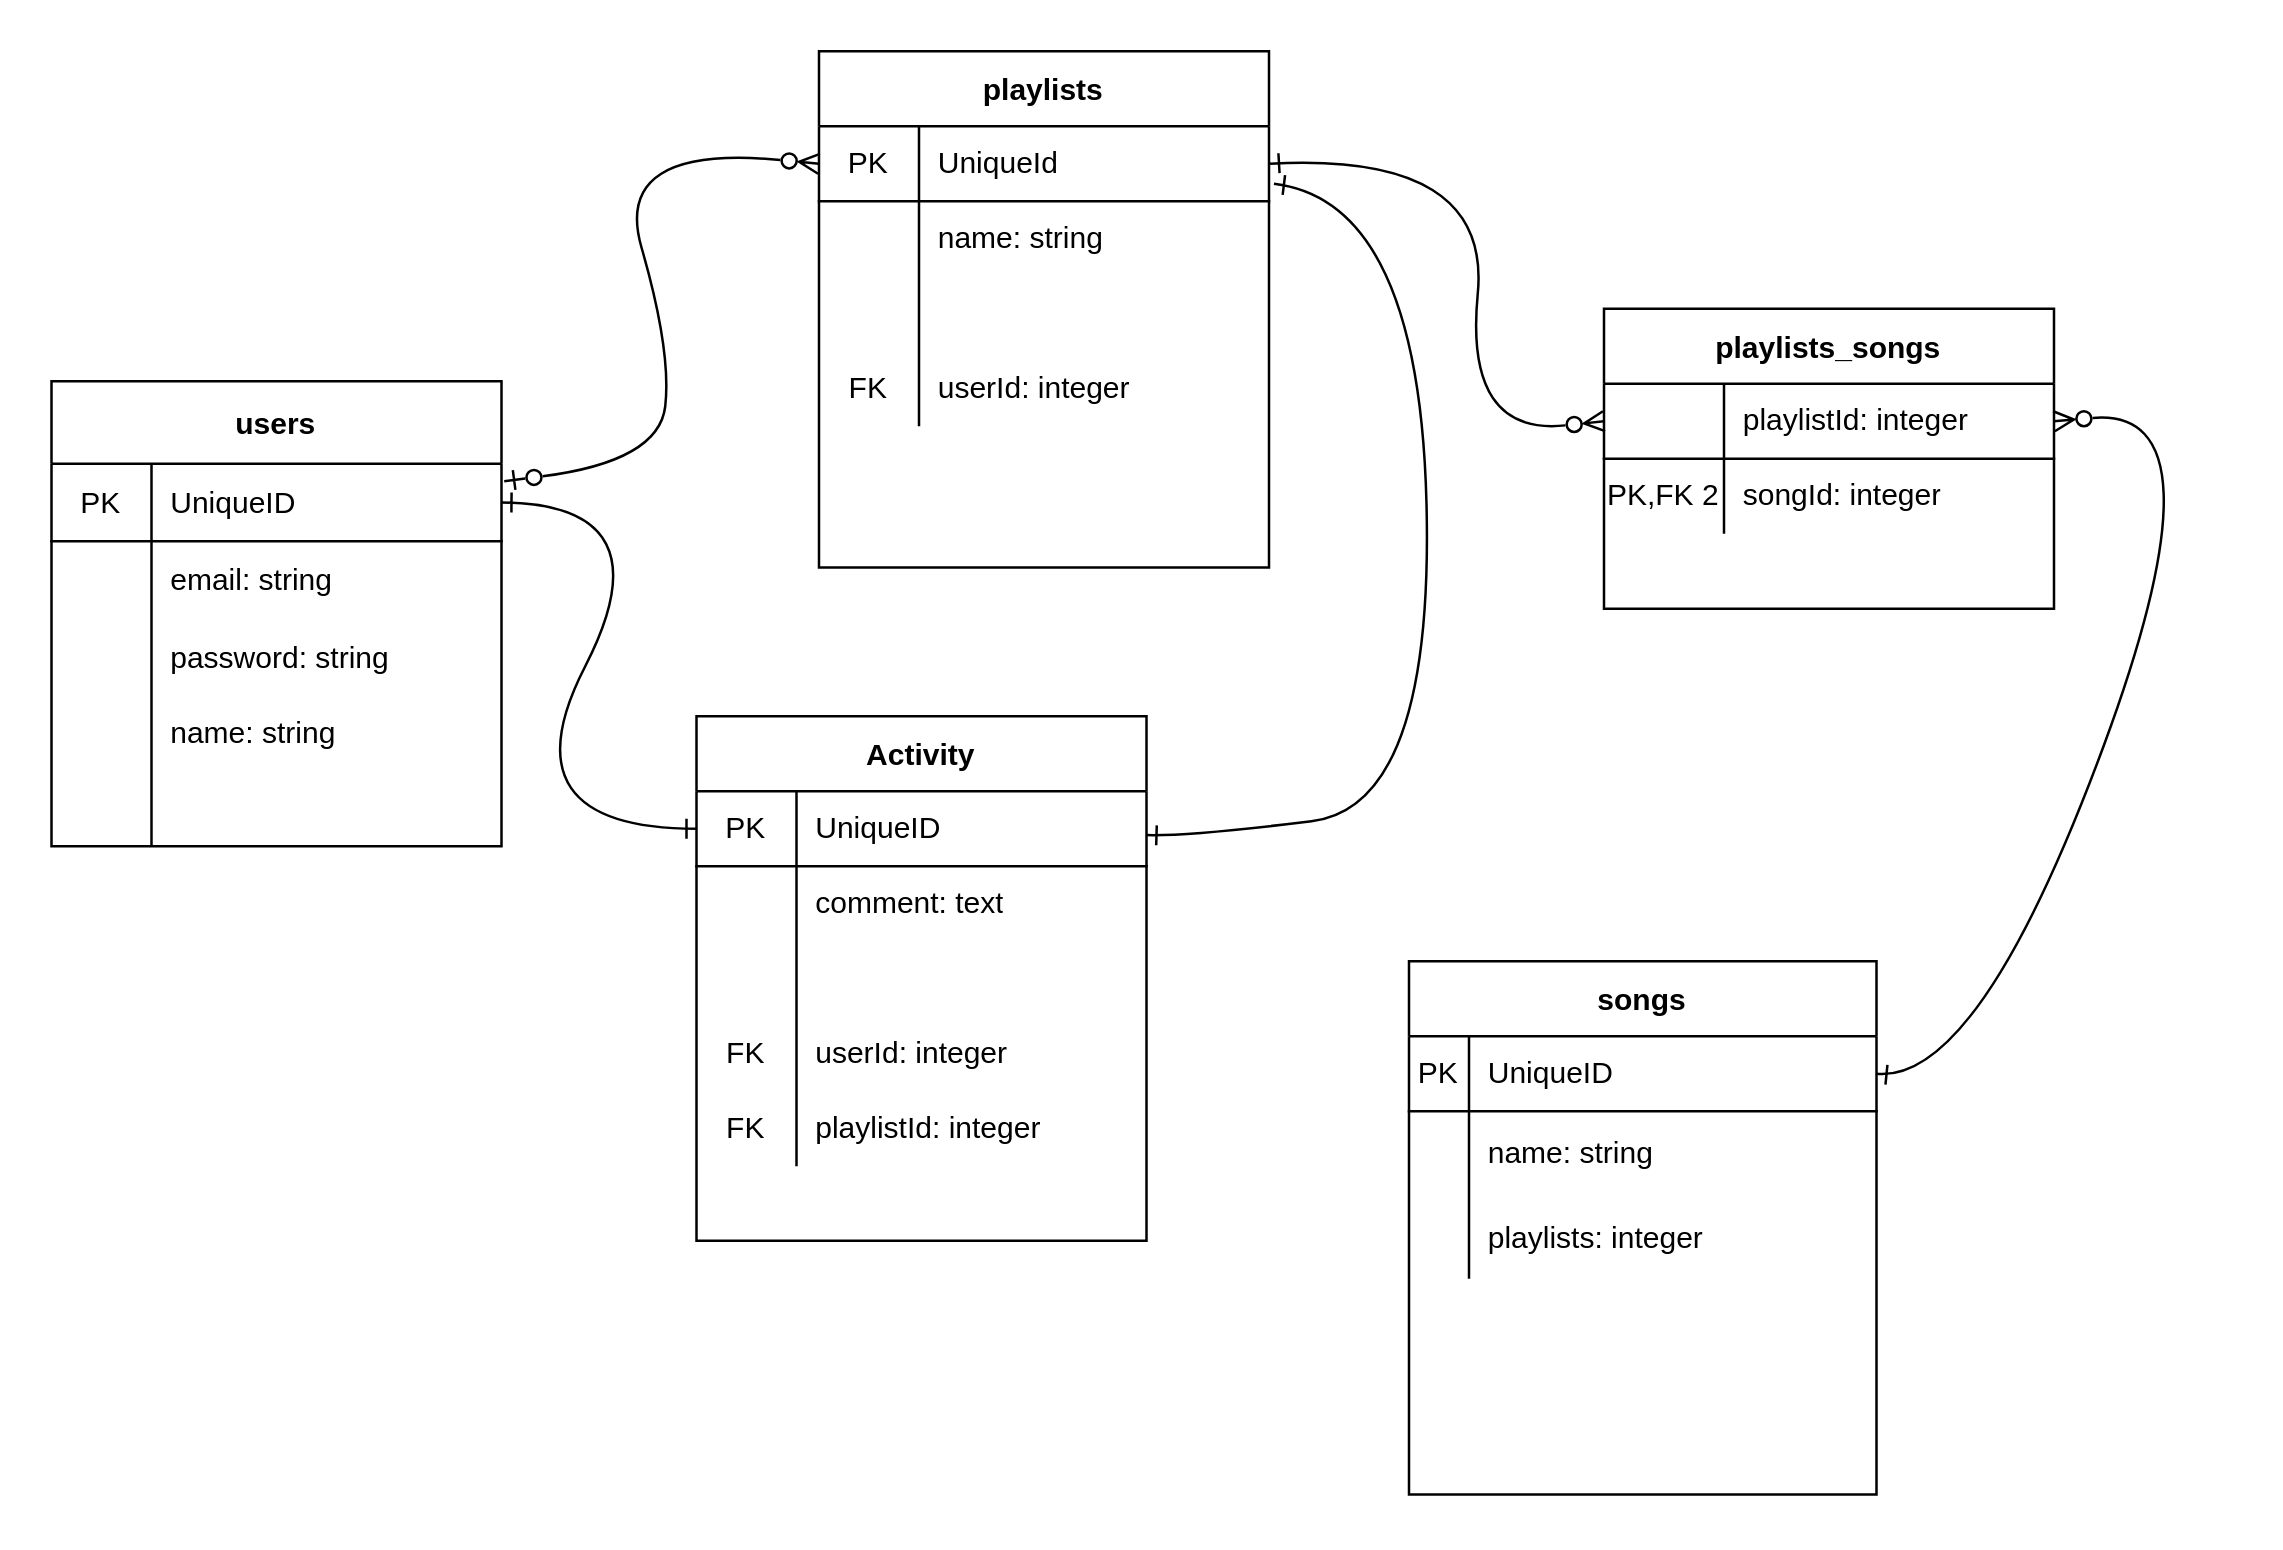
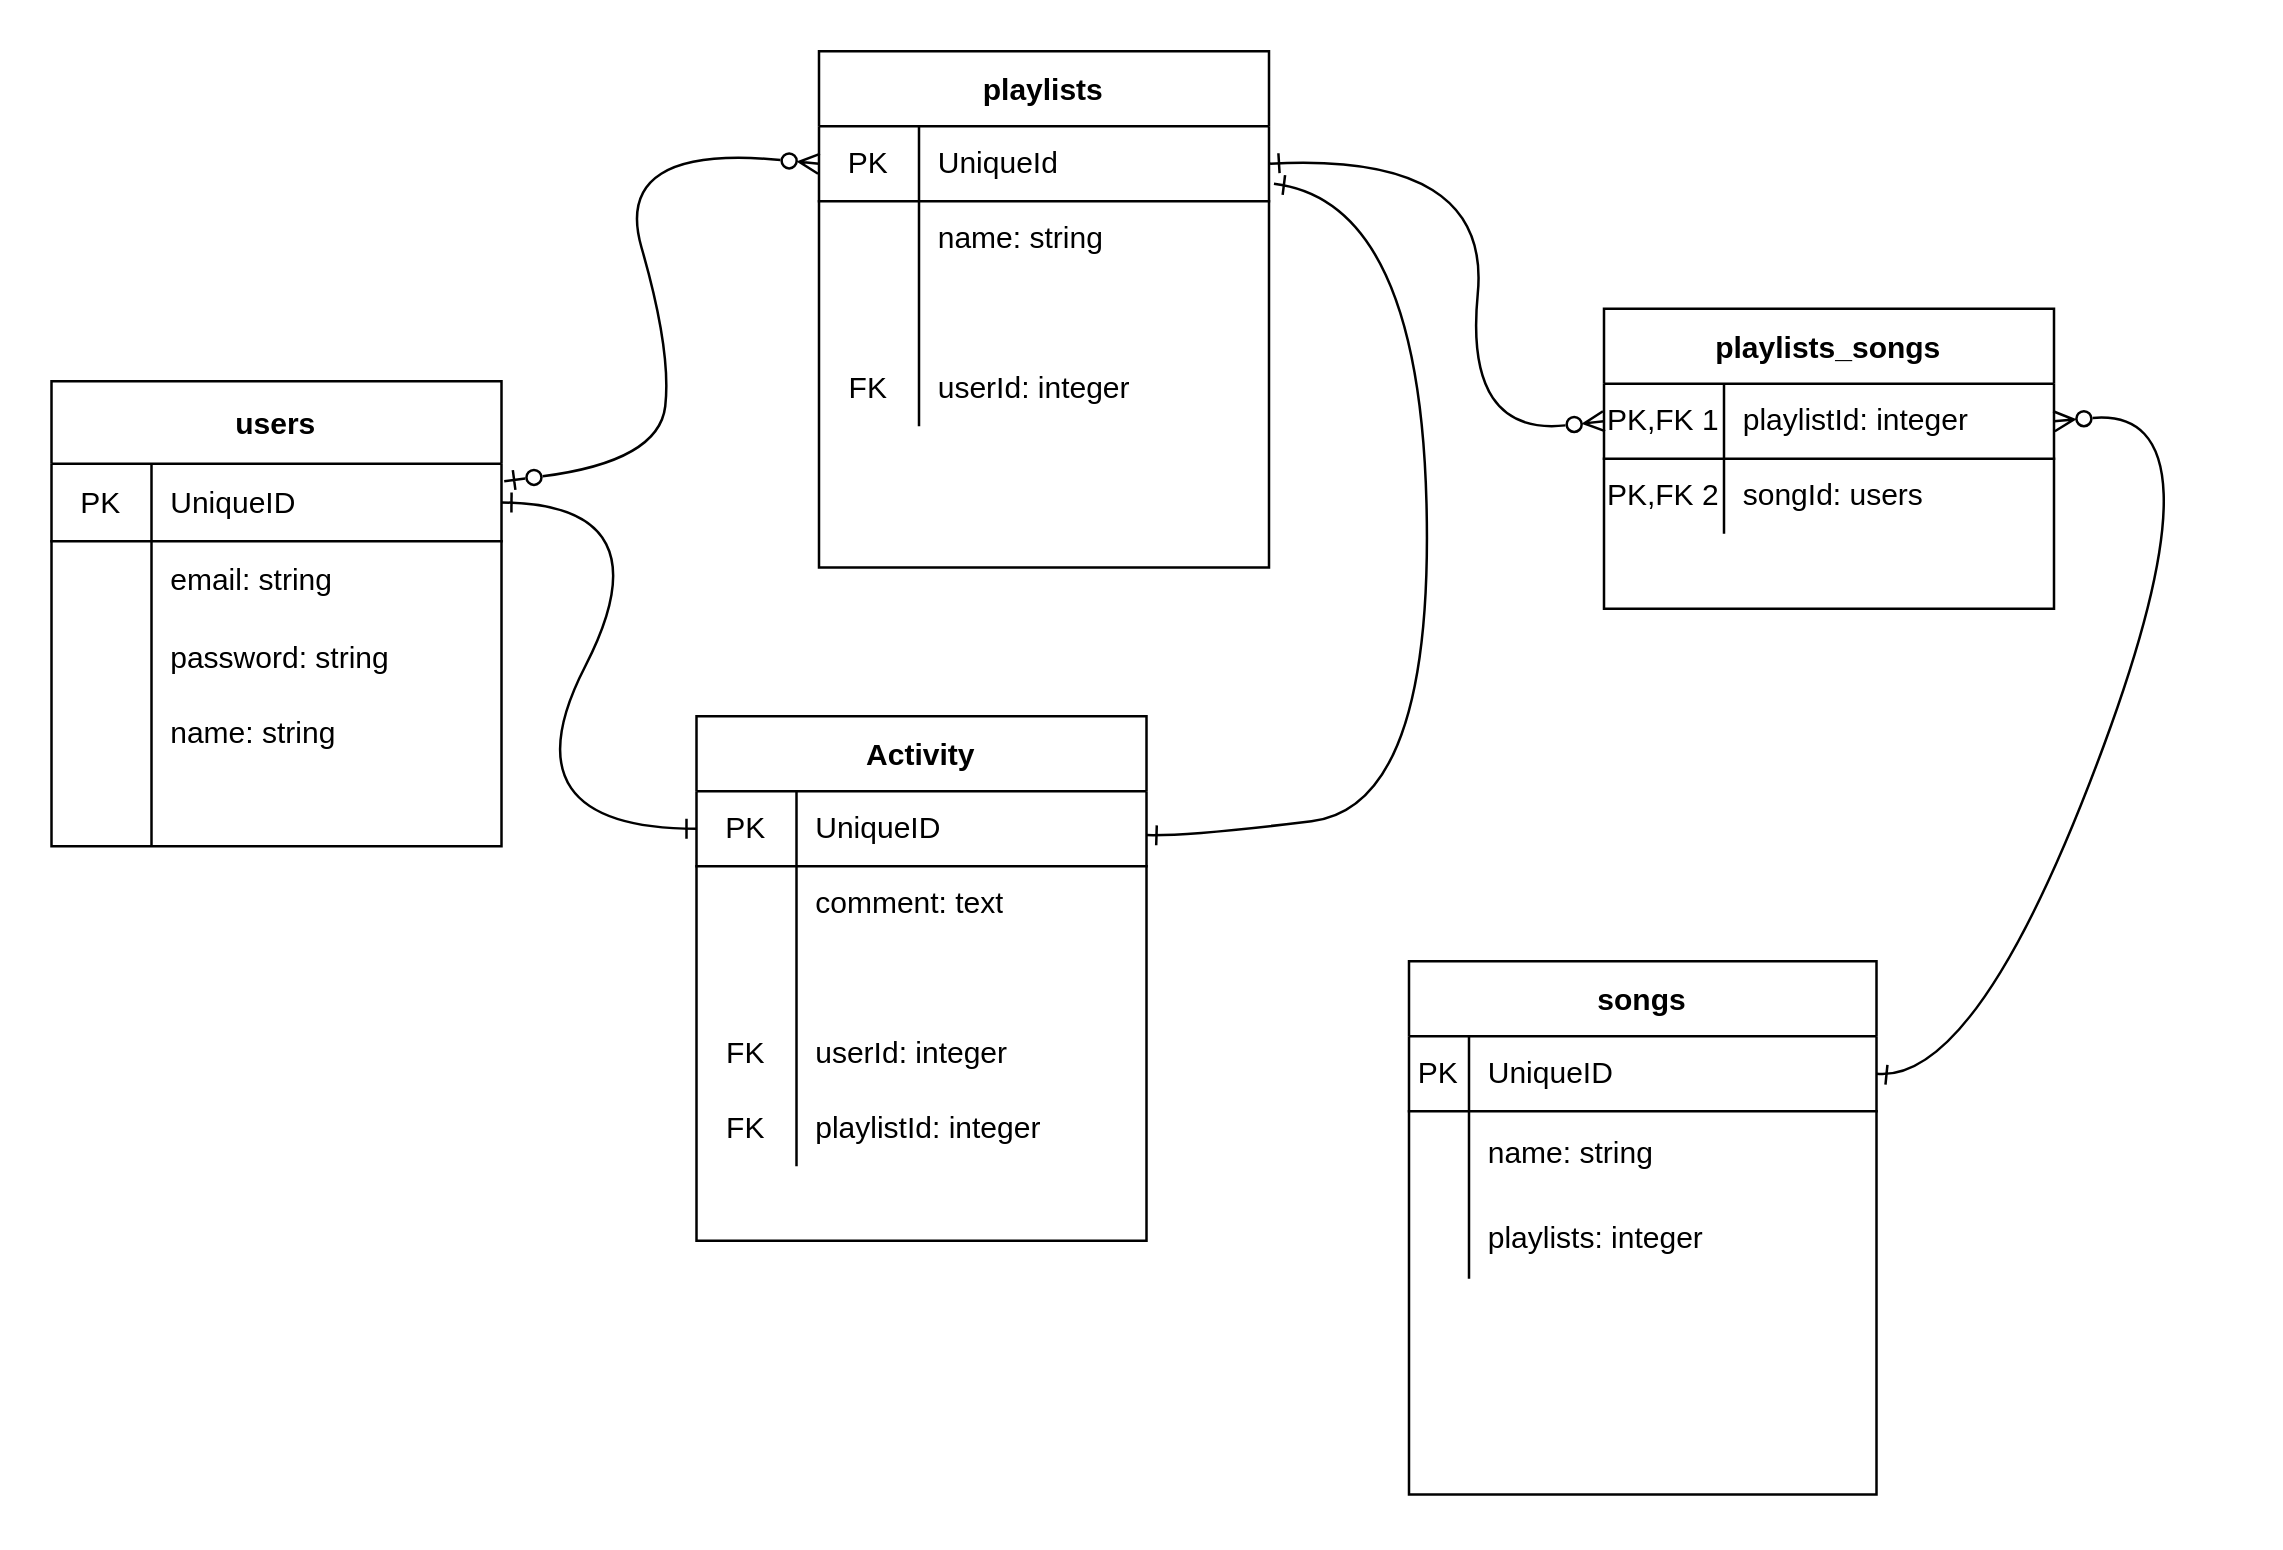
node "PK,FK 1": added
node "songId: integer": label "songId: integer" -> "songId: users"
